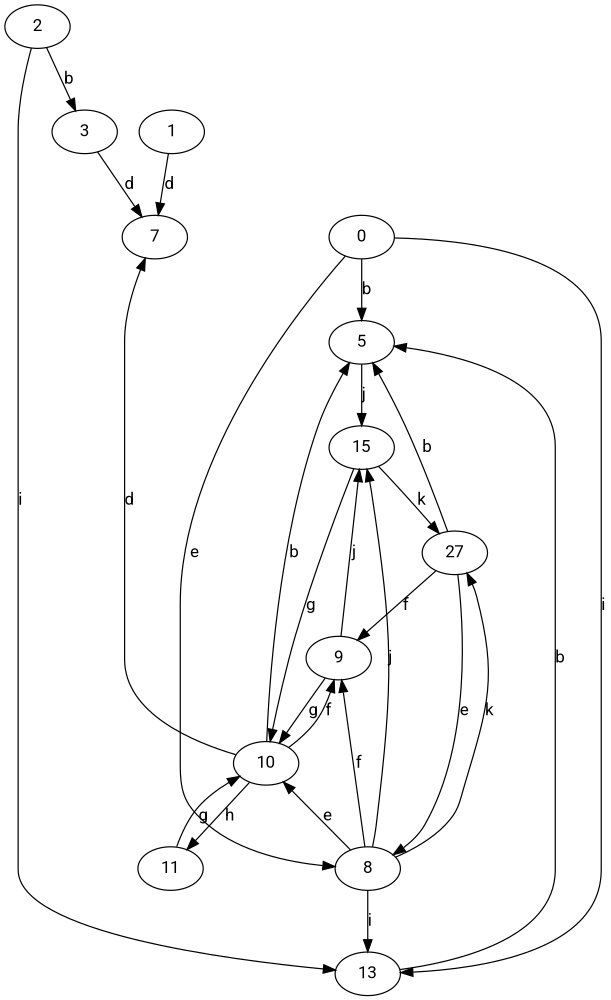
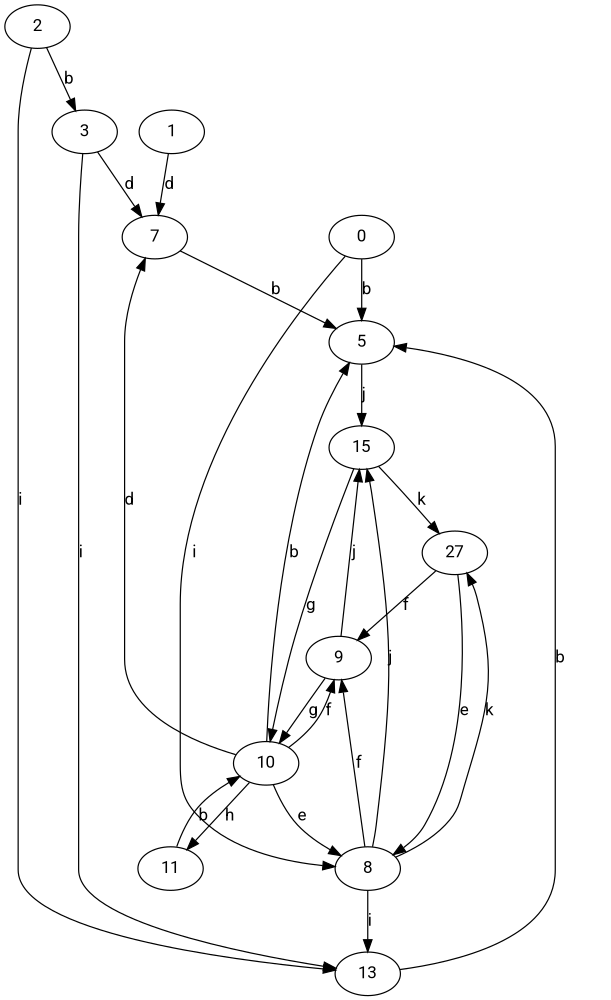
edge "27" -> "5": now "7" -> "5"
edge "0" -> "8": label "e" -> "i"
edge "0" -> "13": now "3" -> "13"
edge "11" -> "10": label "g" -> "b"
edge "8" -> "10": reversed
